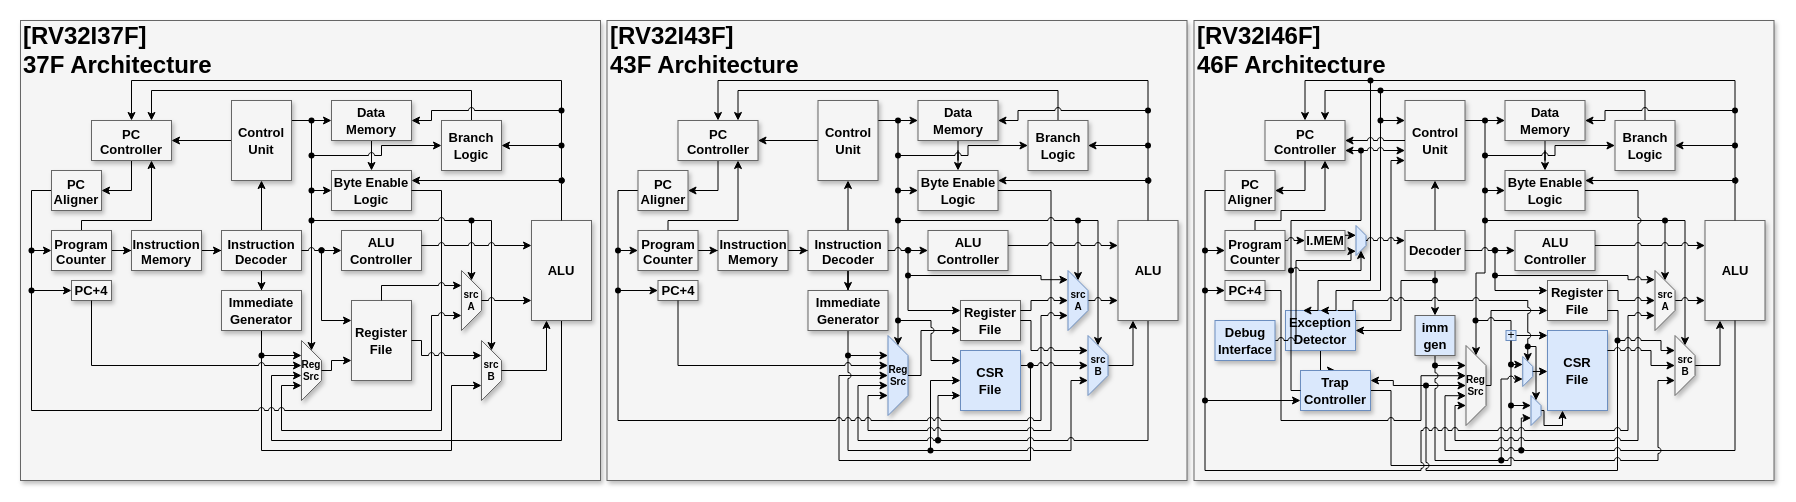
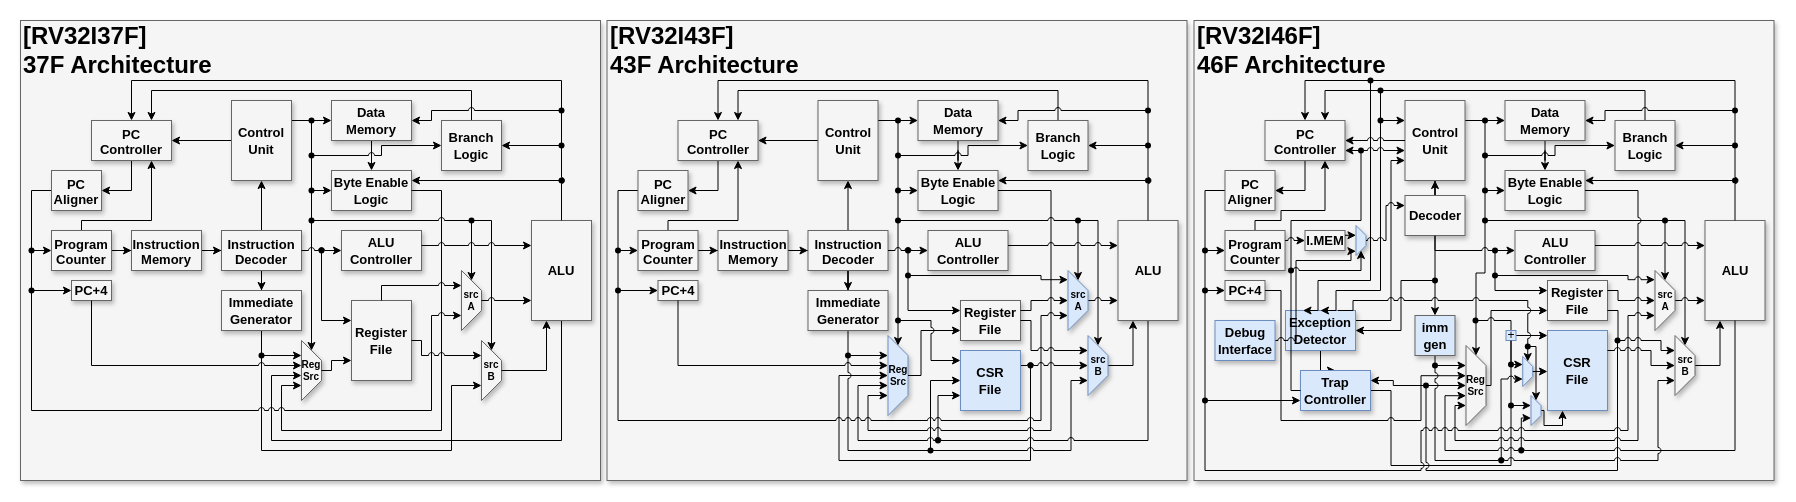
node "Decoder": moved (1435, 251) -> (1435, 216)
